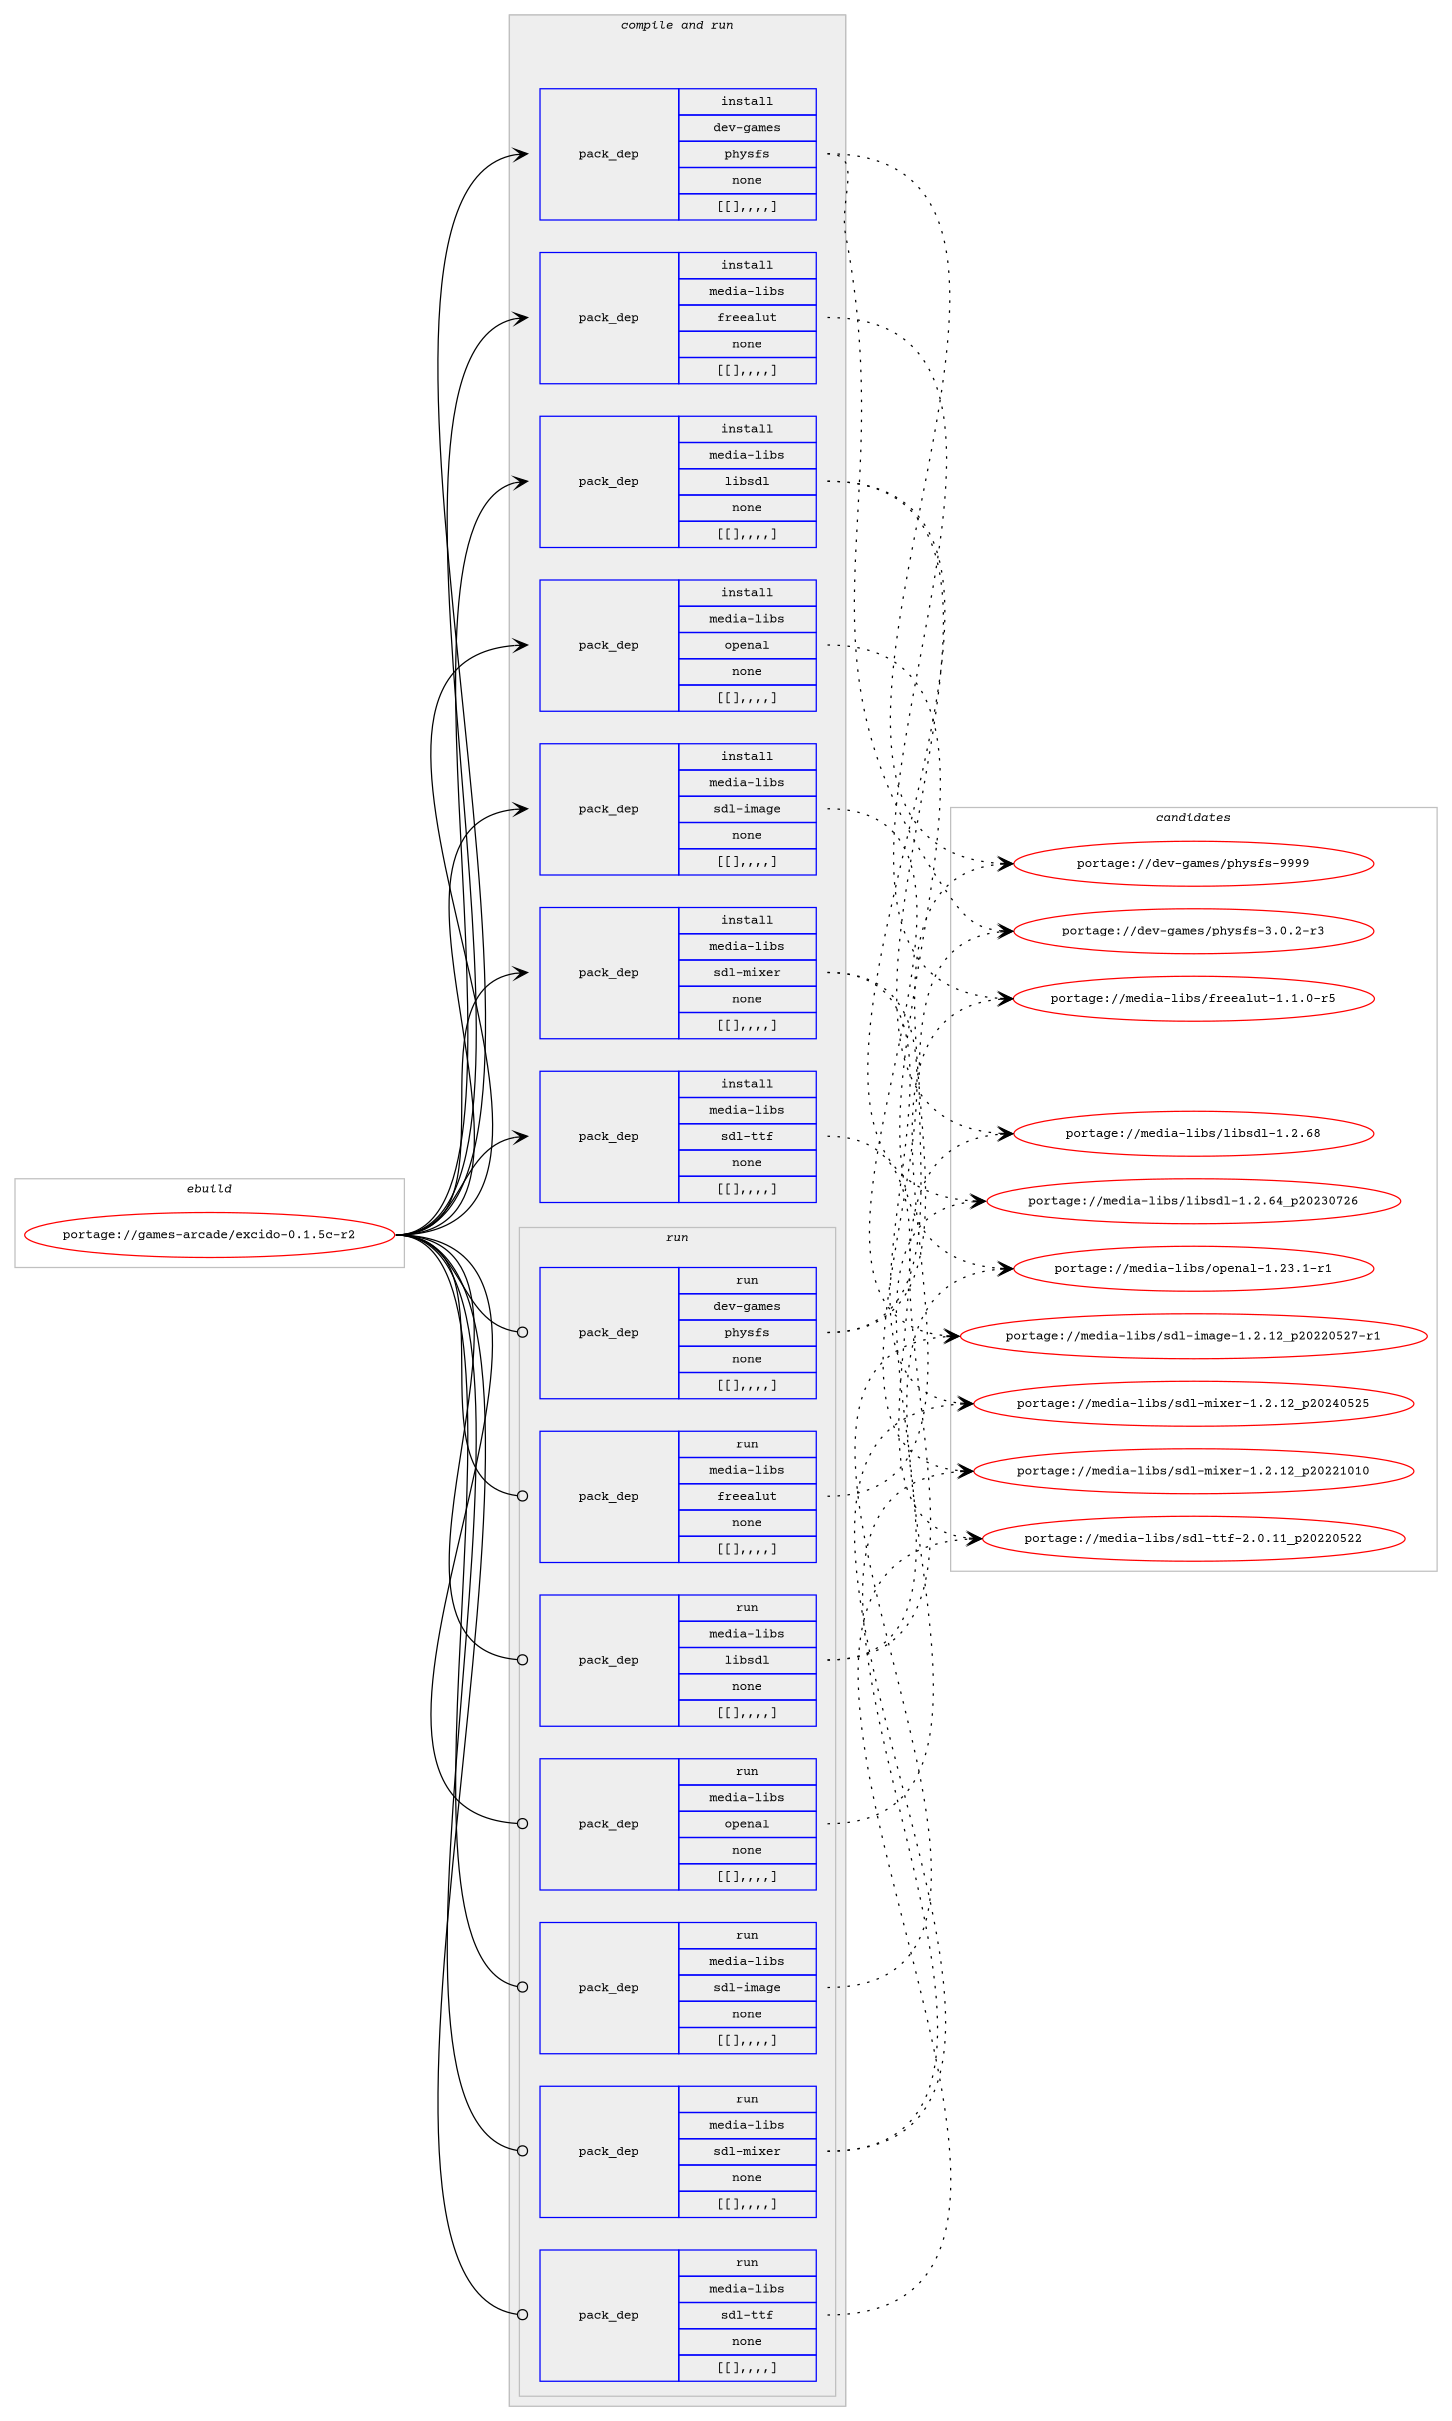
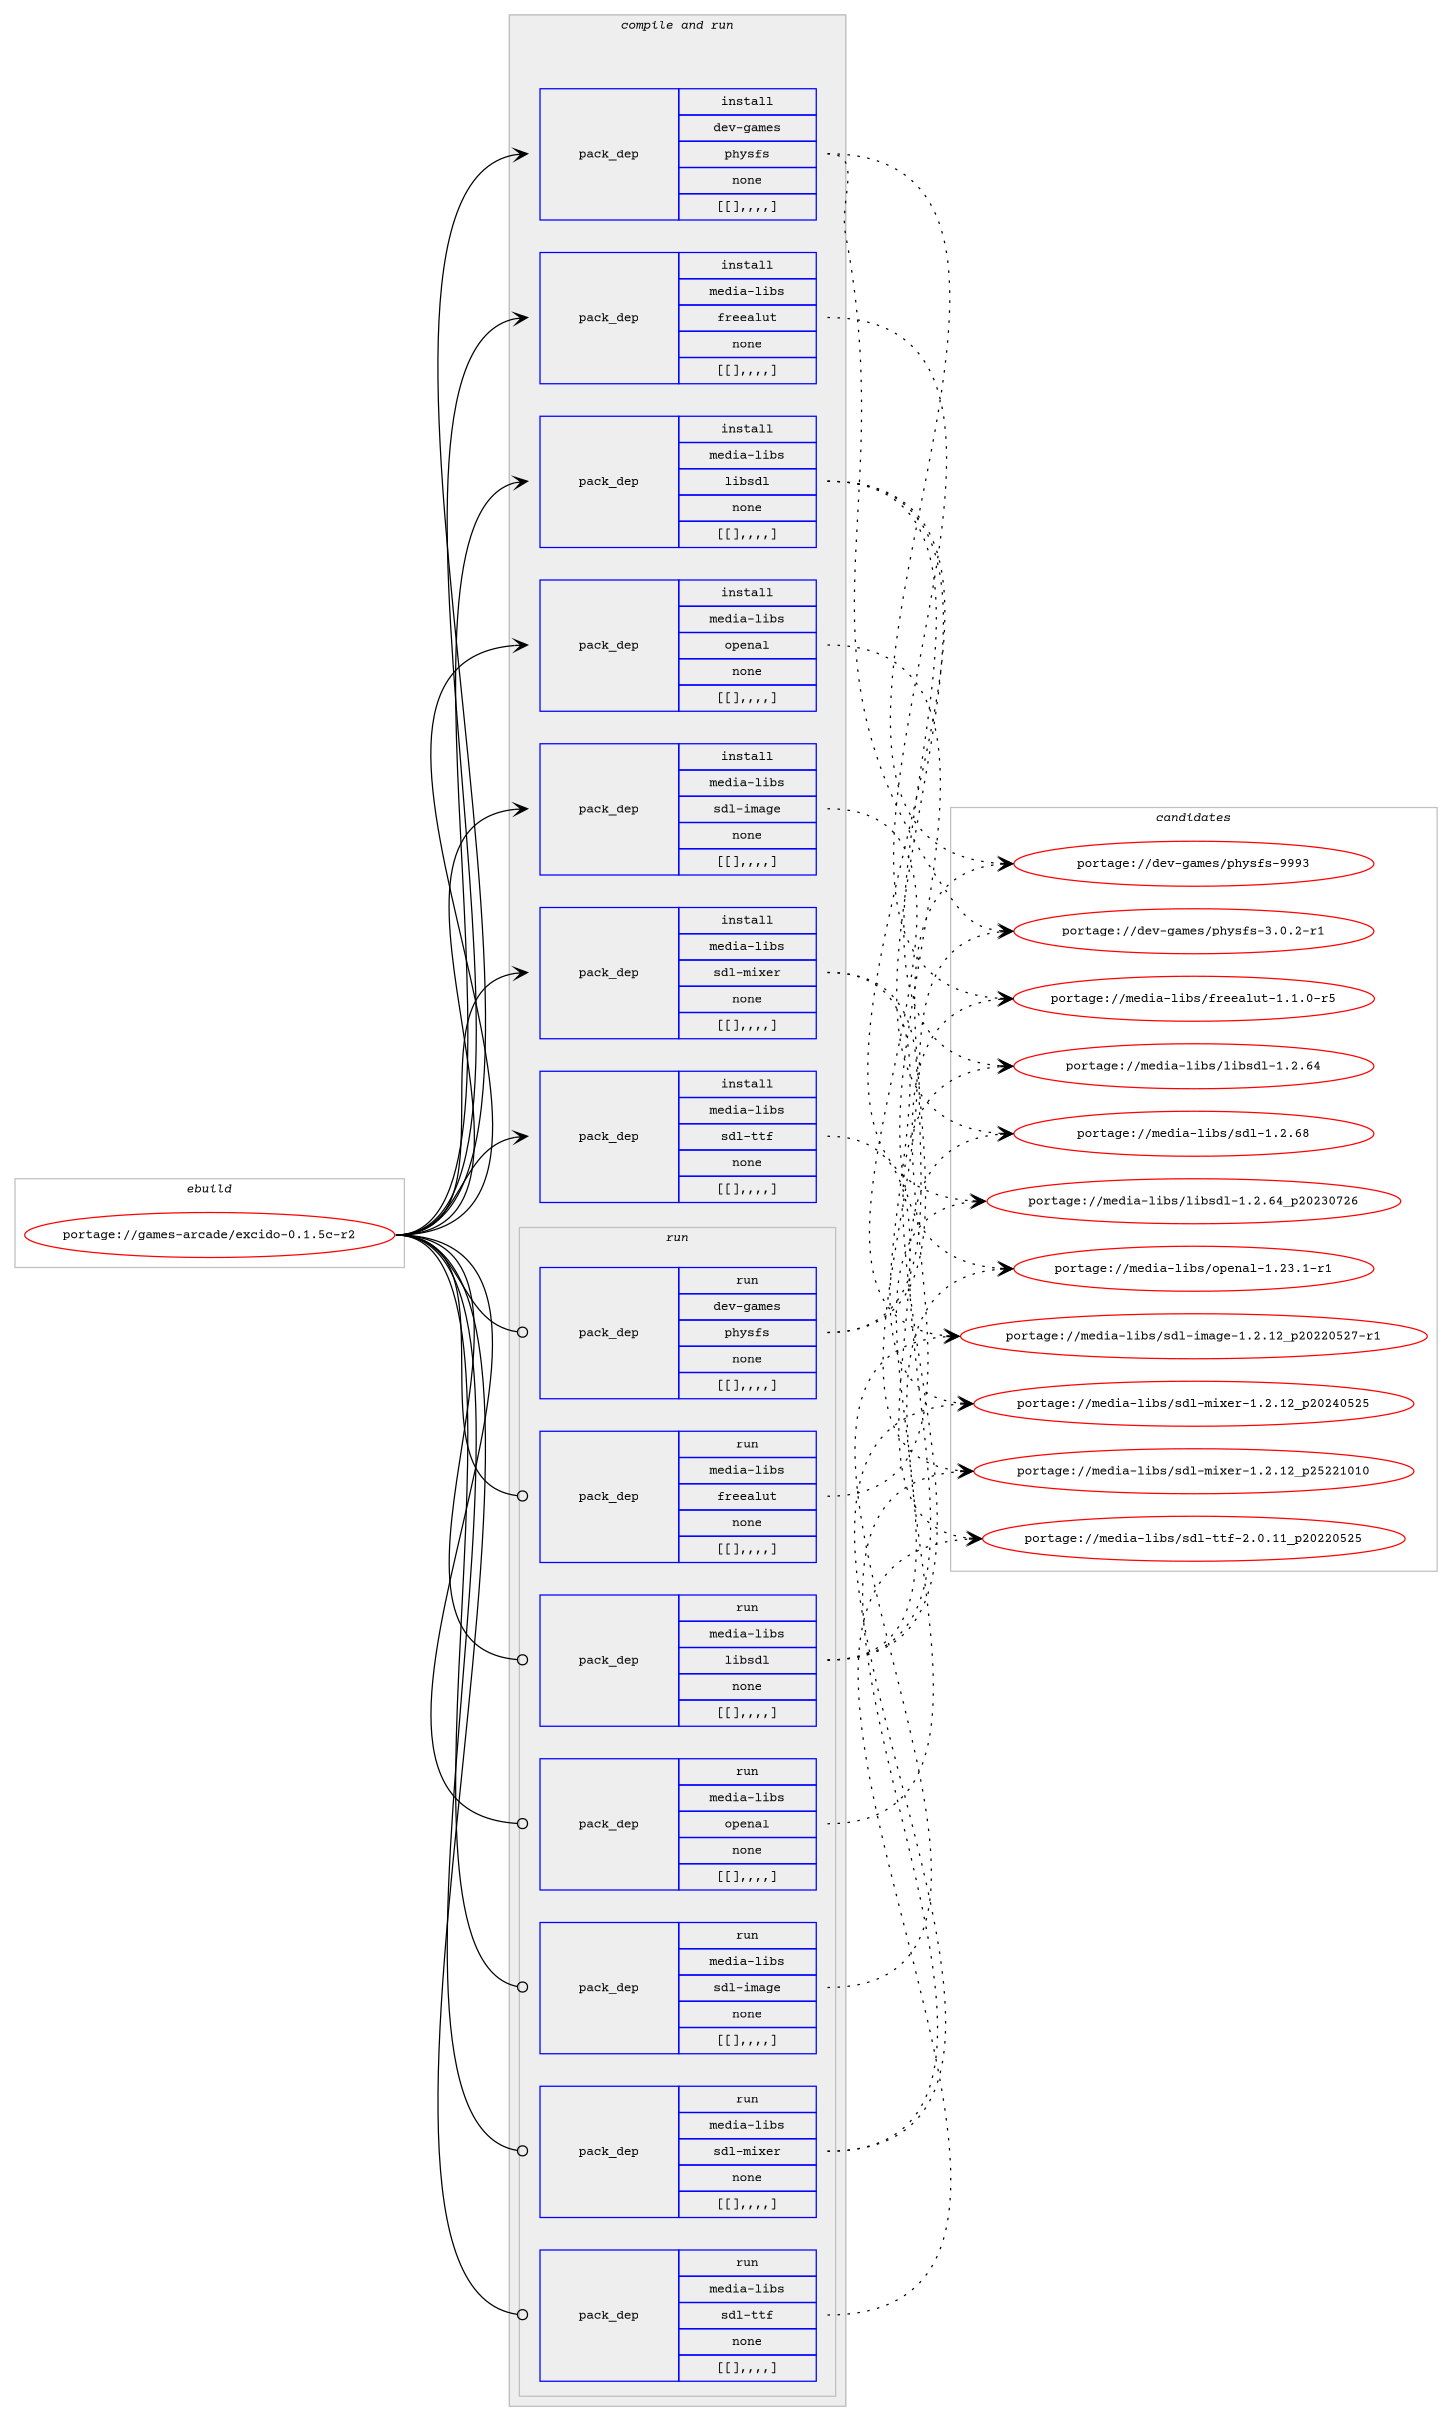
node "portage://dev-games/physfs-9999": label "portage://dev-games/physfs-9999" -> "portage://dev-games/physfs-9993"
node "portage://dev-games/physfs-3.0.2-r3": label "portage://dev-games/physfs-3.0.2-r3" -> "portage://dev-games/physfs-3.0.2-r1"
node "portage://media-libs/libsdl-1.2.64": added
node "portage://media-libs/libsdl-1.2.68": label "portage://media-libs/libsdl-1.2.68" -> "portage://media-libs/sdl-1.2.68"
node "portage://media-libs/sdl-mixer-1.2.12_p20221010": label "portage://media-libs/sdl-mixer-1.2.12_p20221010" -> "portage://media-libs/sdl-mixer-1.2.12_p25221010"
node "portage://media-libs/sdl-ttf-2.0.11_p20220522": label "portage://media-libs/sdl-ttf-2.0.11_p20220522" -> "portage://media-libs/sdl-ttf-2.0.11_p20220525"
